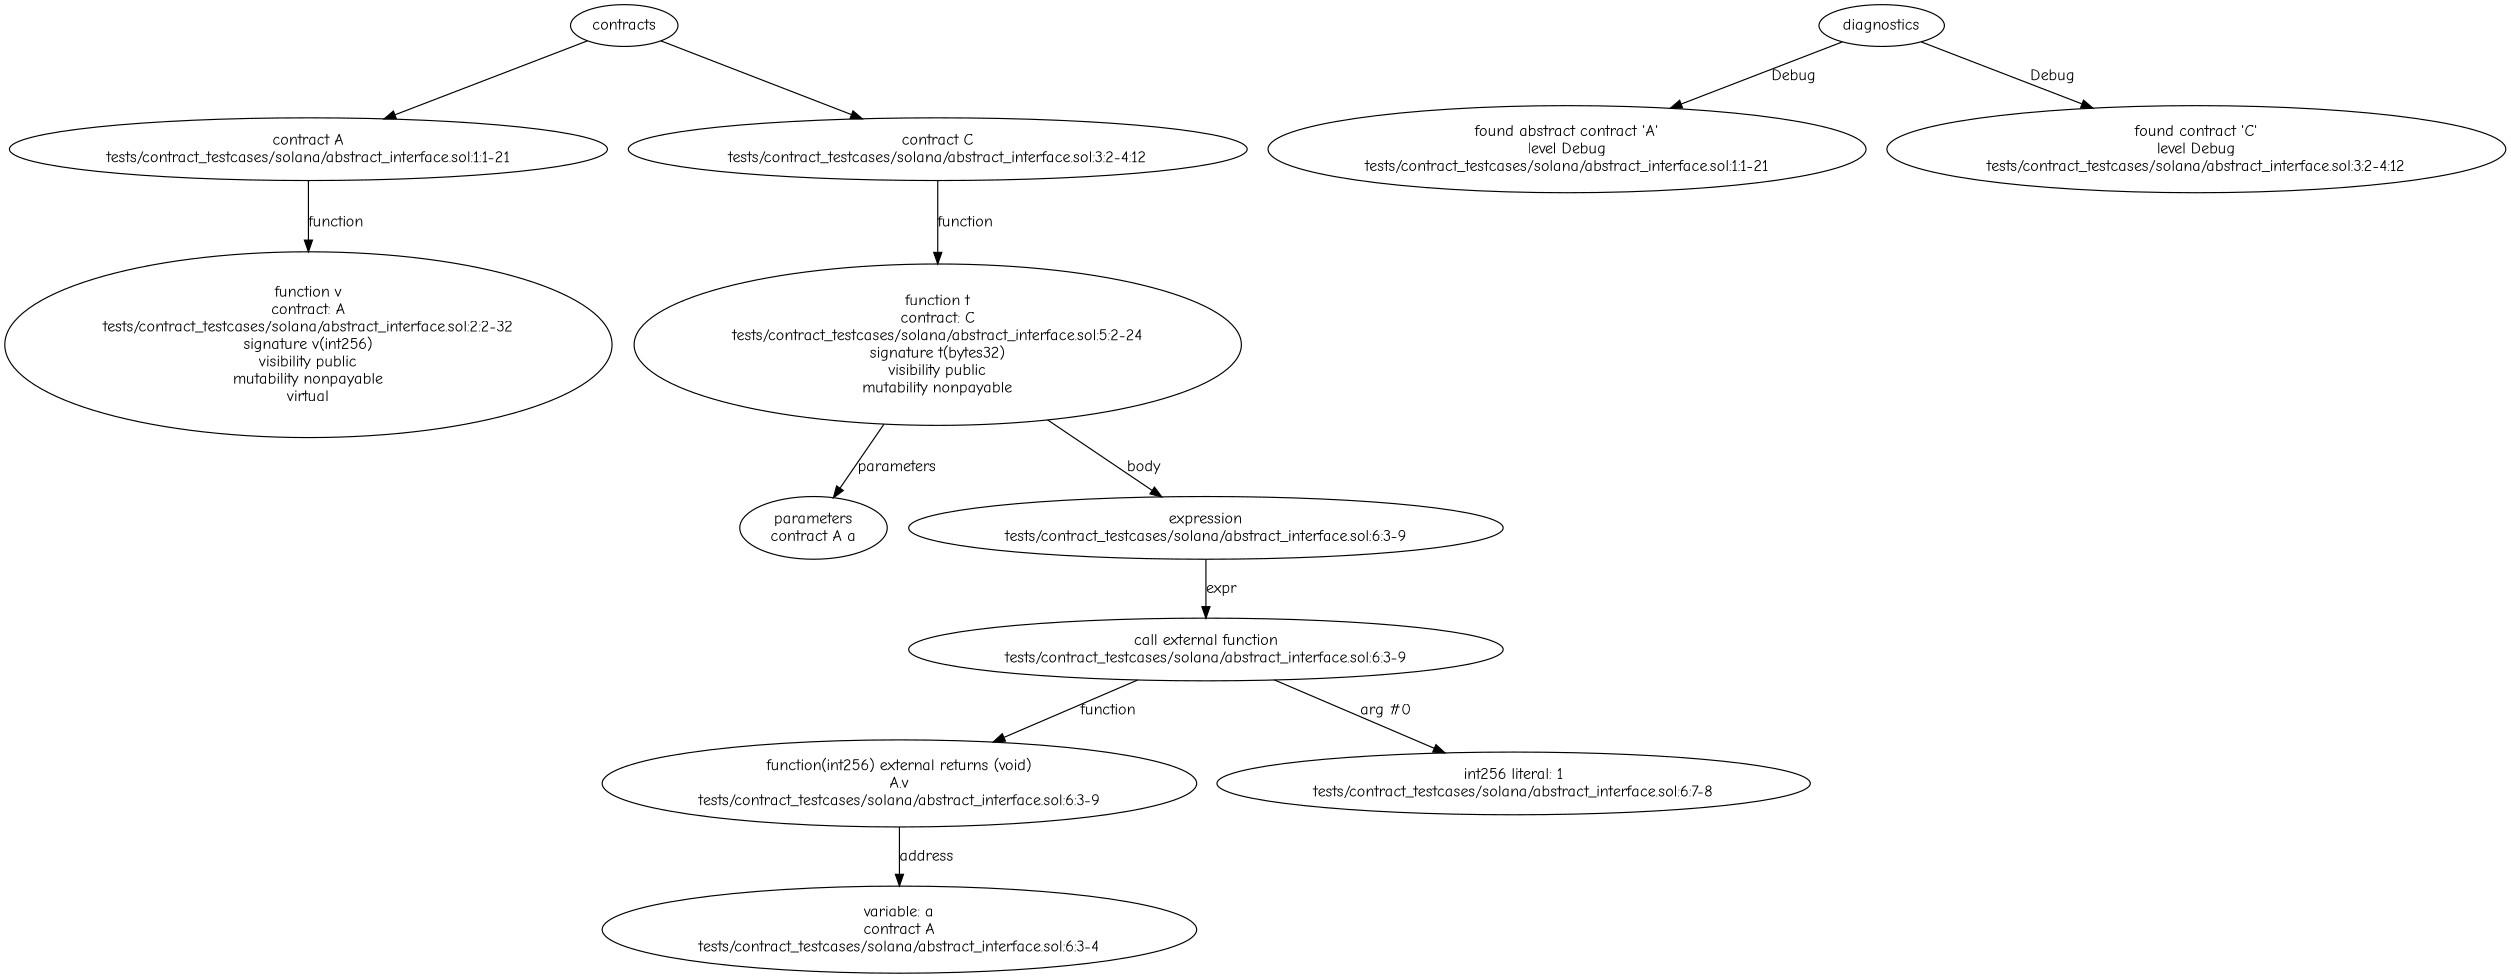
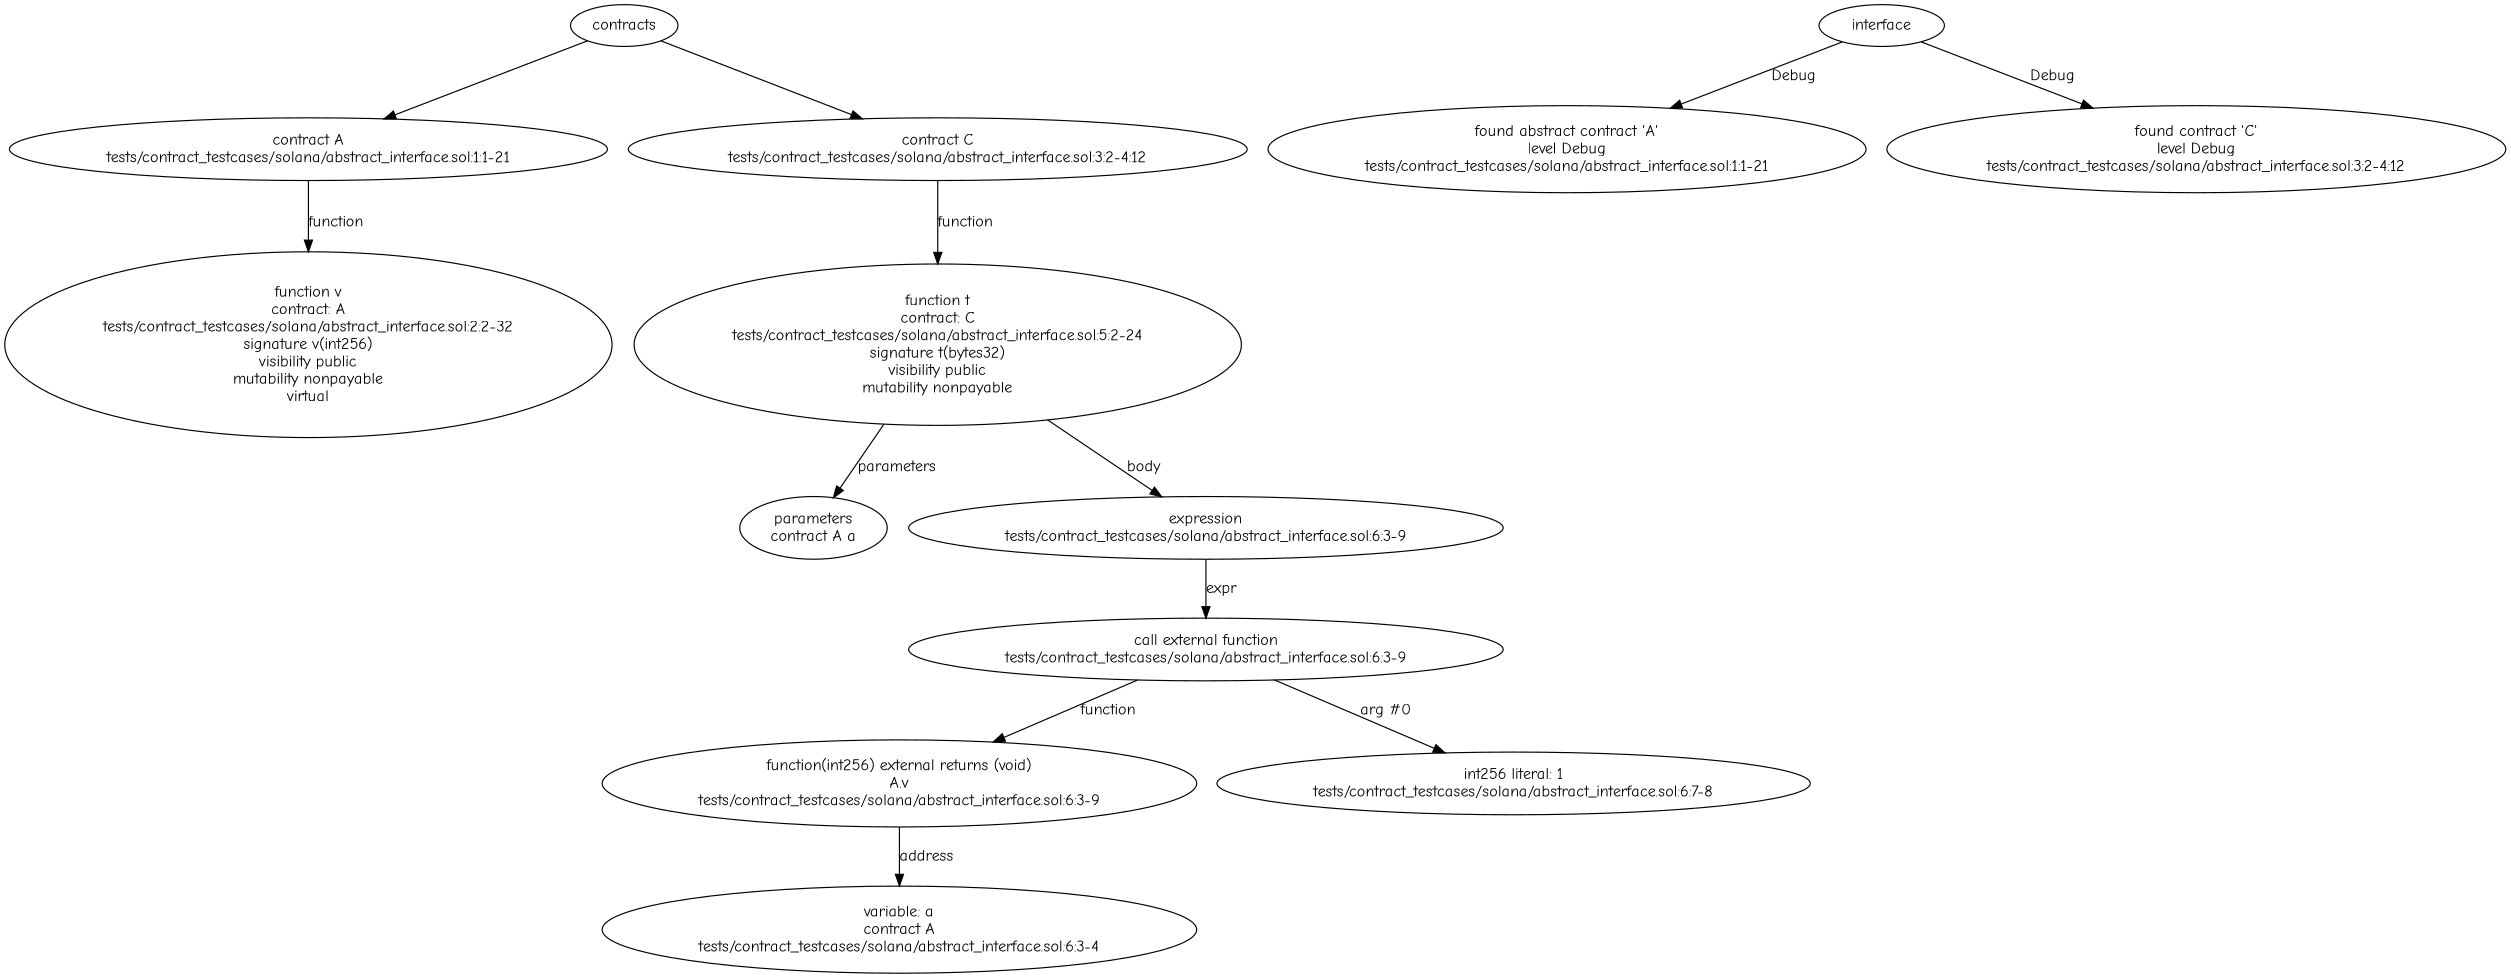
node "diagnostics": label "diagnostics" -> "interface"
